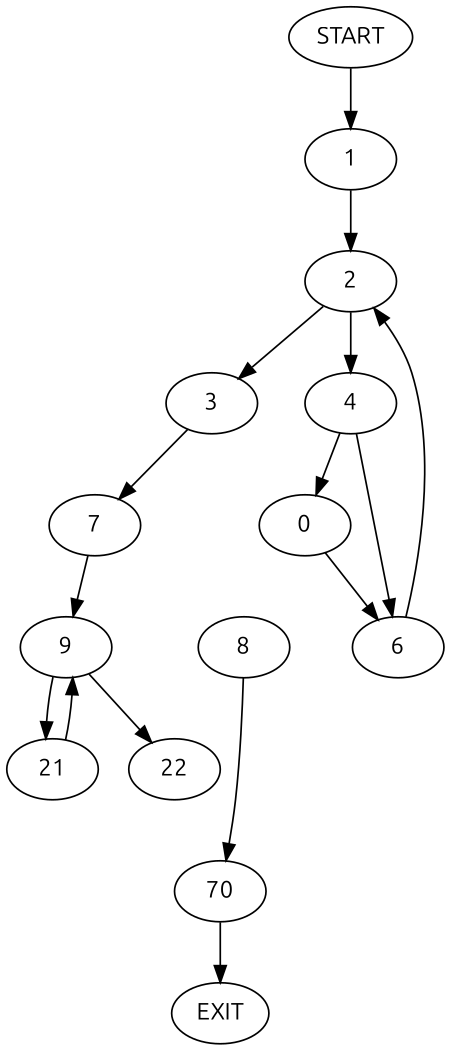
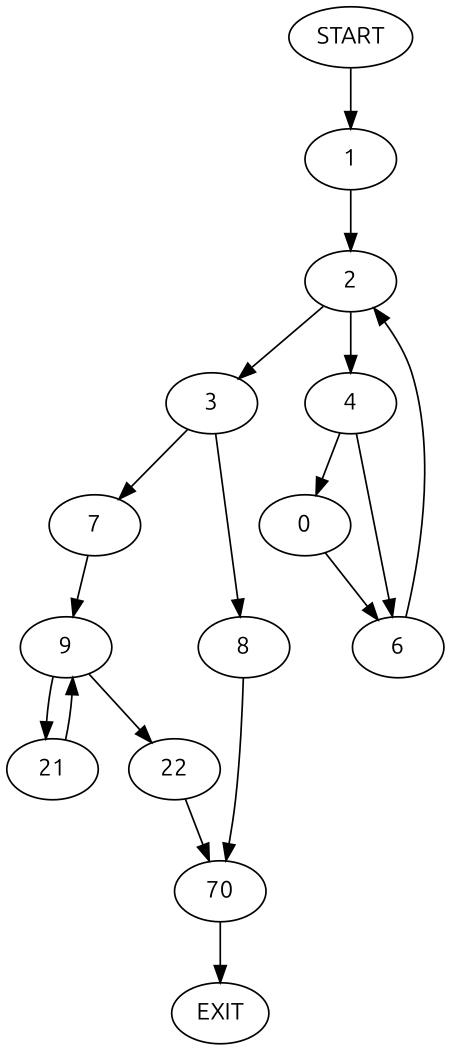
edge "3" -> "8": added
edge "22" -> "70": added
